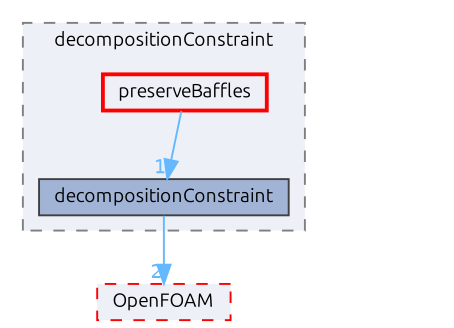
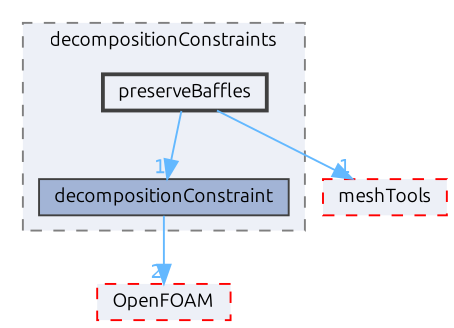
cluster "decompositionConstraint": label "decompositionConstraint" -> "decompositionConstraints"
node "preserveBaffles": color red -> grey25
node "meshTools": added
